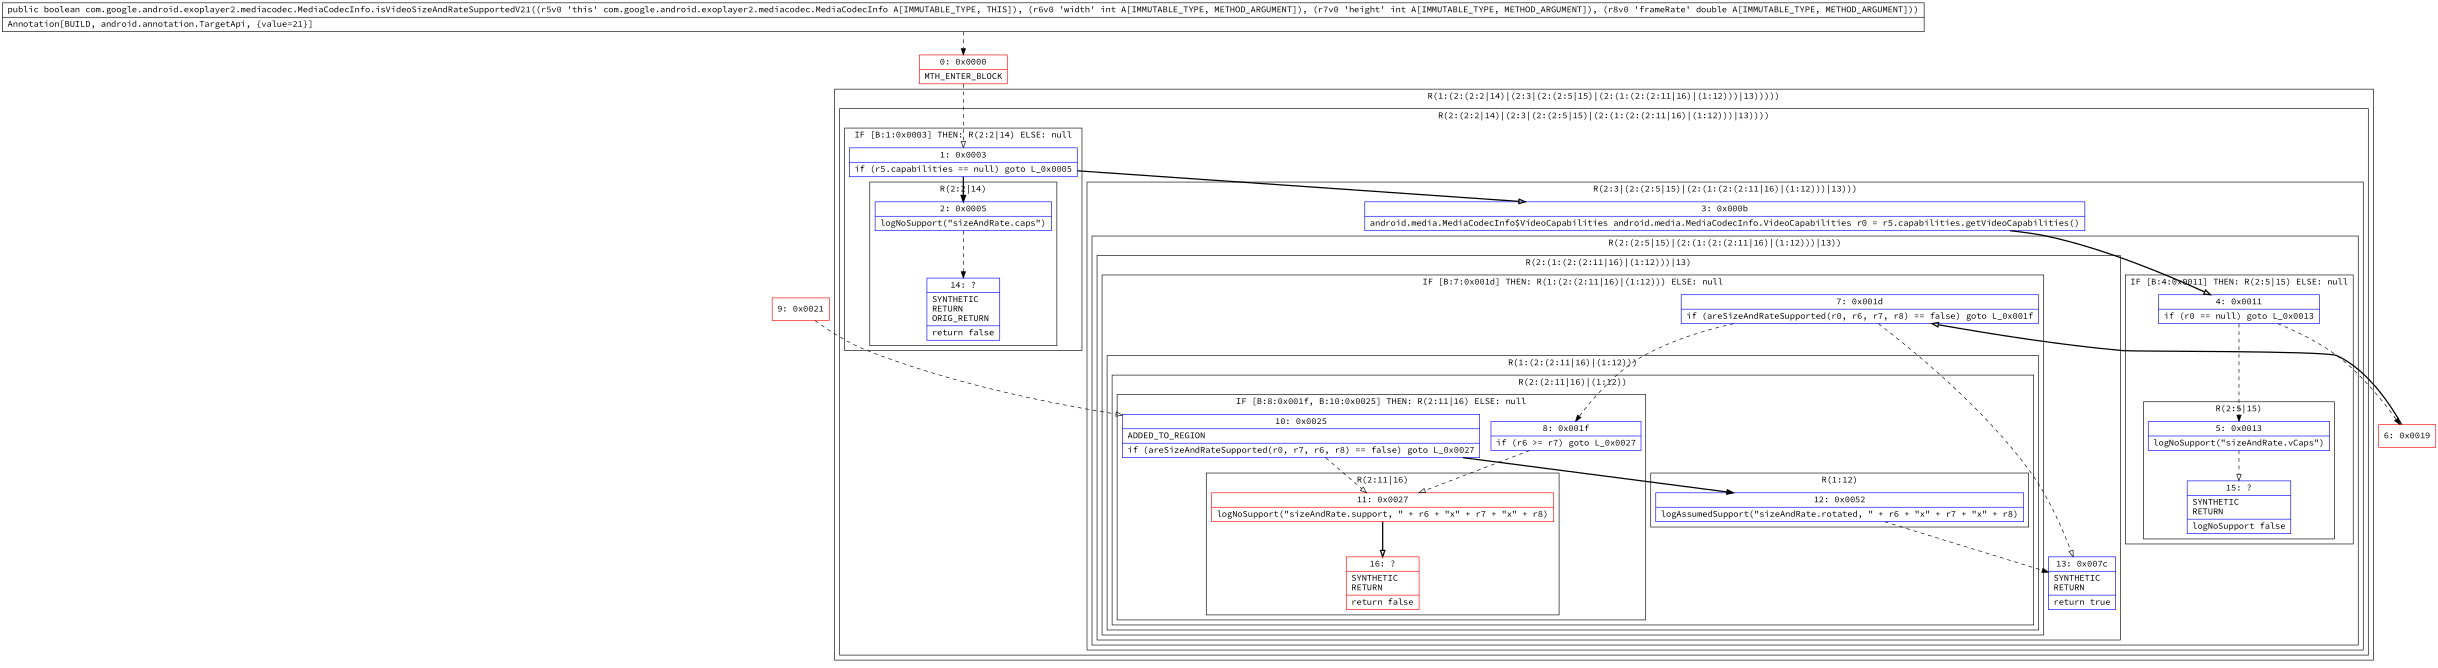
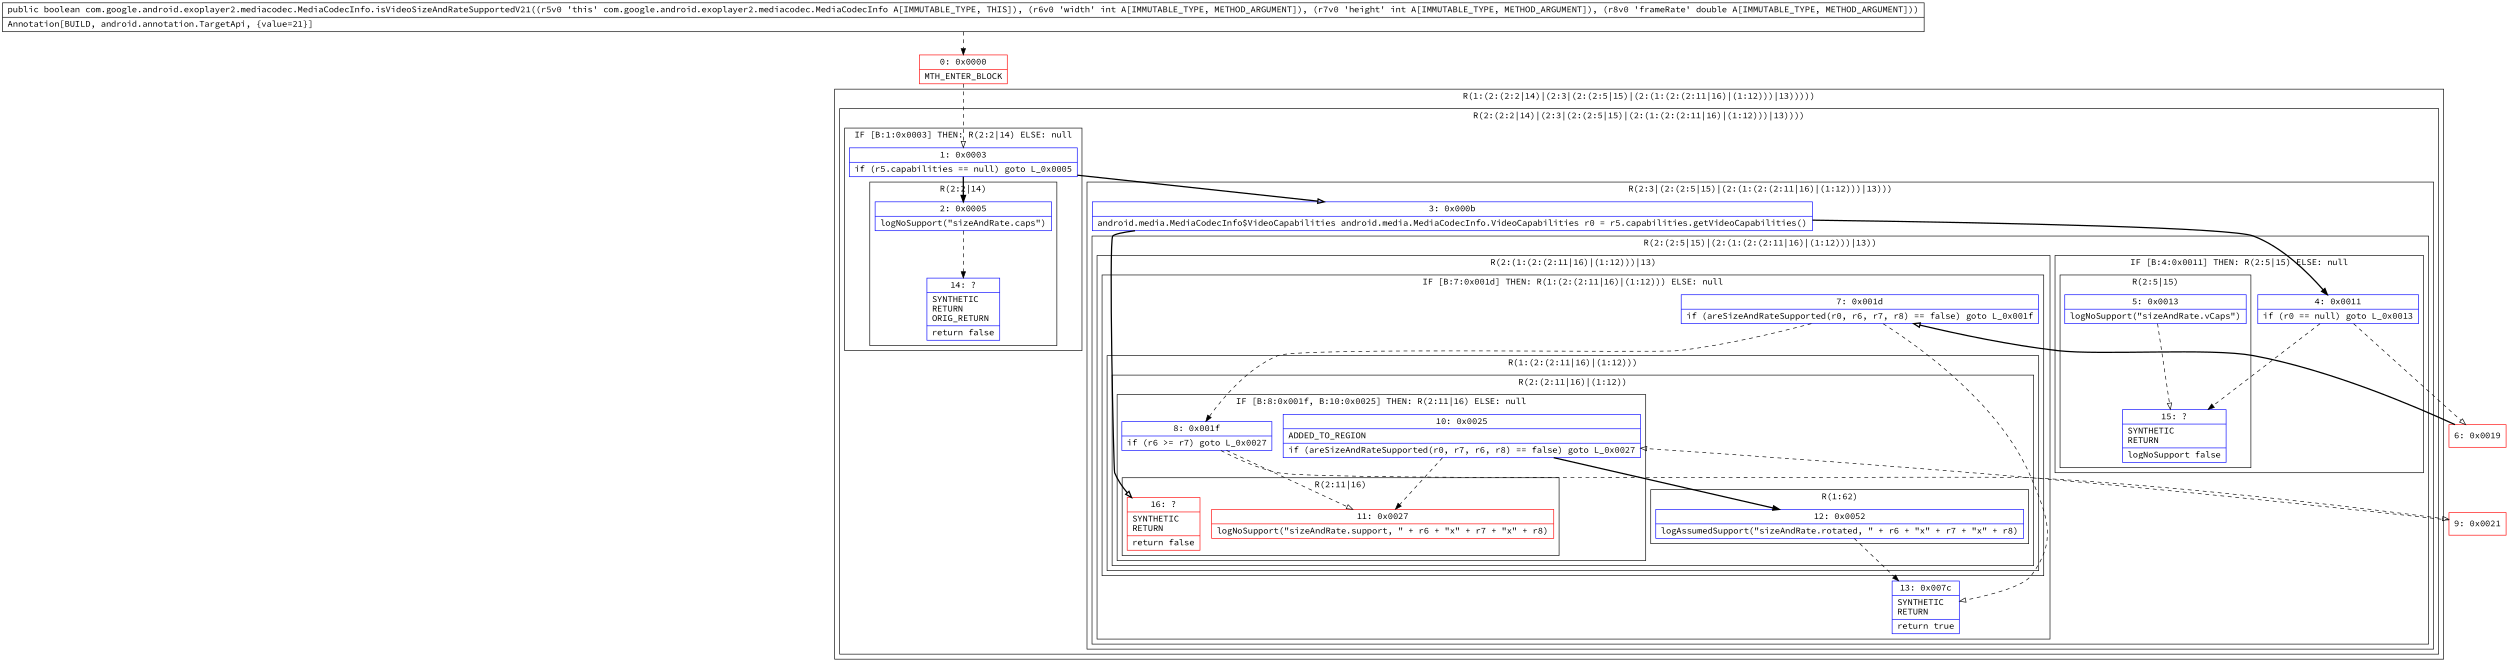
edge "3: 0x000b" -> "4: 0x0011": arrowhead onormal -> normal
edge "4: 0x0011" -> "6: 0x0019": arrowhead normal -> onormal
edge "4: 0x0011" -> "5: 0x0013": now "4: 0x0011" -> "15: ?"
edge "10: 0x0025" -> "11: 0x0027": arrowhead onormal -> normal
edge "8: 0x001f" -> "9: 0x0021": added
cluster "R(1:12)": label "R(1:12)" -> "R(1:62)"
edge "11: 0x0027" -> "16: ?": now "3: 0x000b" -> "16: ?"
